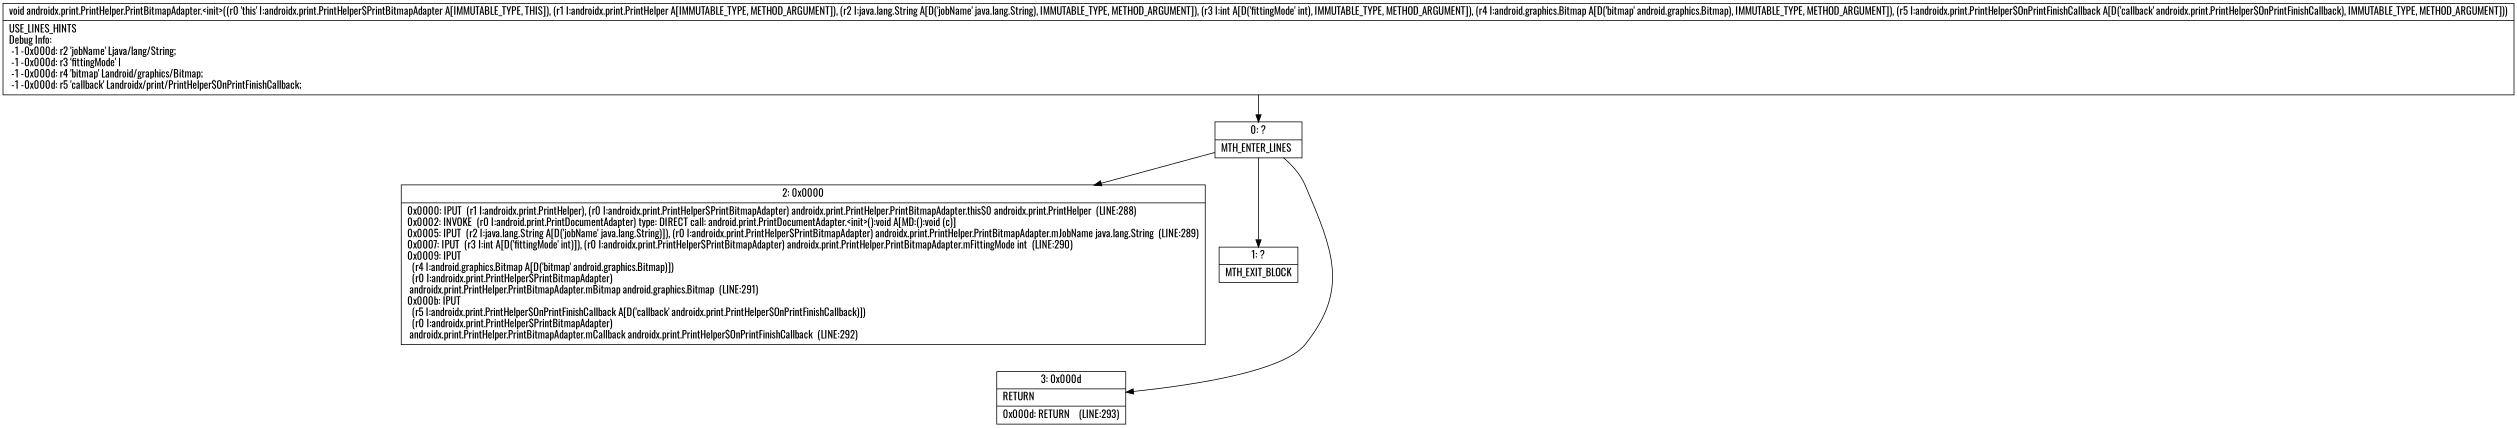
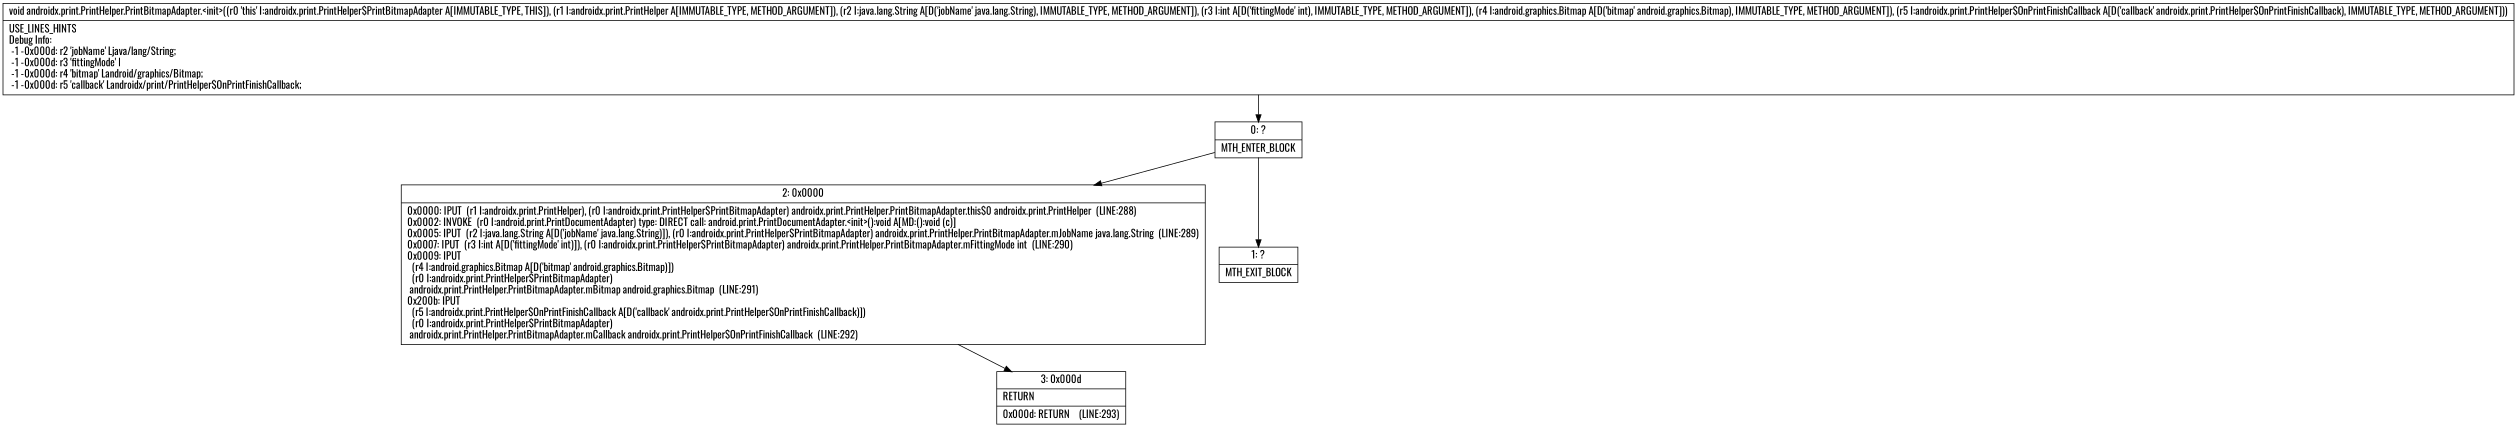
node "0: ?": text "MTH_ENTER_LINES" -> "MTH_ENTER_BLOCK"
node "2: 0x0000": text "0x000b: IPUT" -> "0x200b: IPUT"
edge "0: ?" -> "3: 0x000d": now "2: 0x0000" -> "3: 0x000d"
